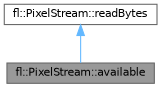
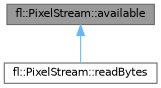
edge "fl::PixelStream::available" -> "fl::PixelStream::readBytes": reversed
